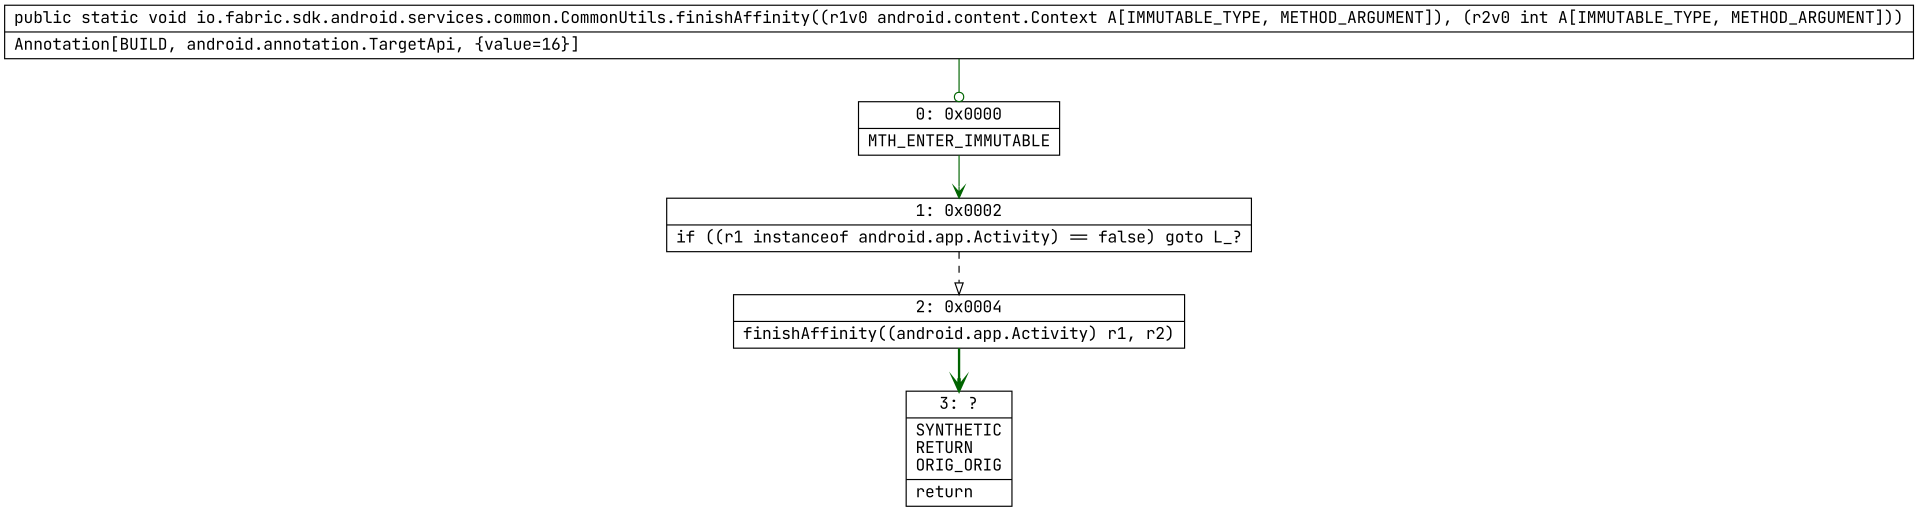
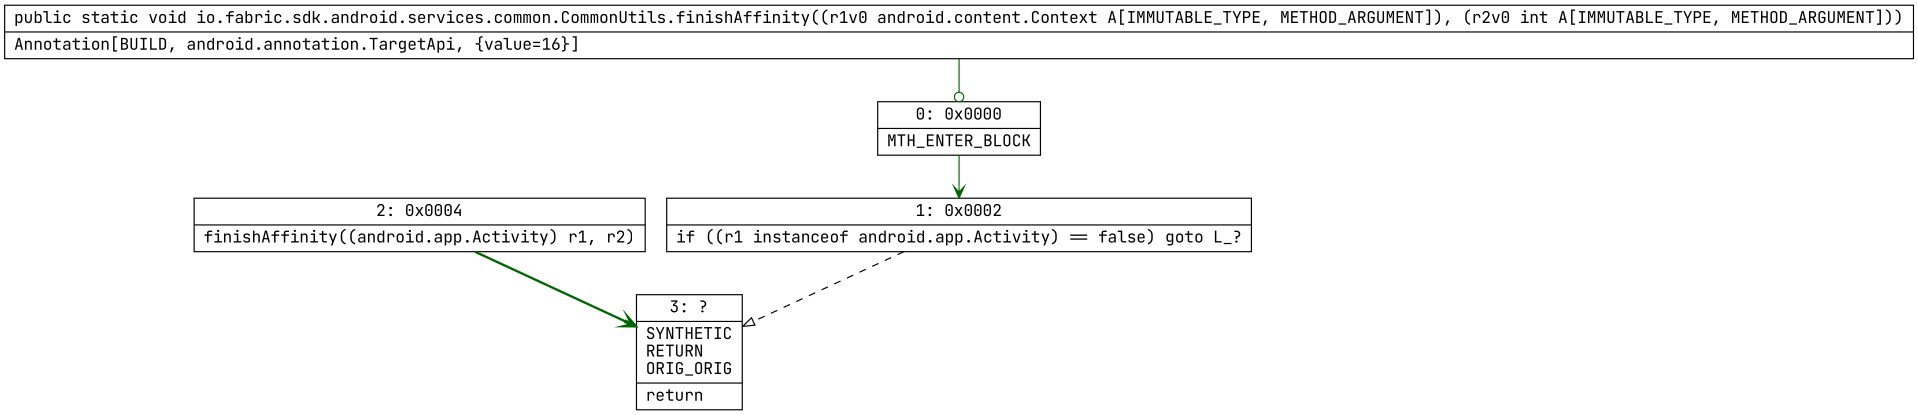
node "0: 0x0000": text "MTH_ENTER_IMMUTABLE" -> "MTH_ENTER_BLOCK"
edge "1: 0x0002" -> "2: 0x0004": now "1: 0x0002" -> "3: ?"
